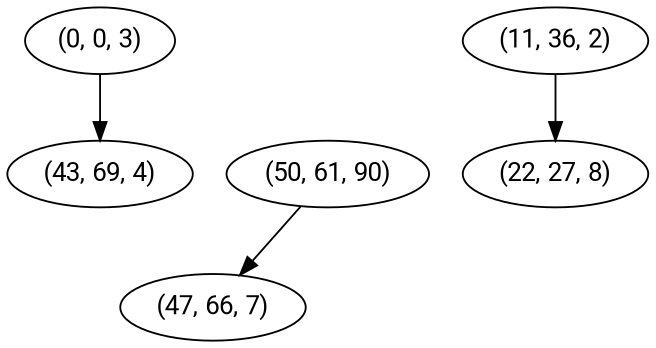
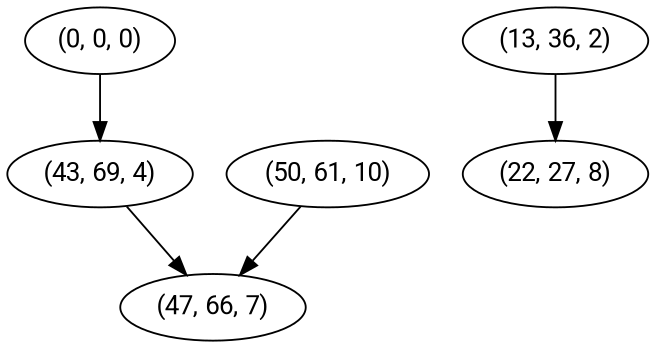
node "(0, 0, 3)": label "(0, 0, 3)" -> "(0, 0, 0)"
node "(11, 36, 2)": label "(11, 36, 2)" -> "(13, 36, 2)"
node "(50, 61, 90)": label "(50, 61, 90)" -> "(50, 61, 10)"
edge "(43, 69, 4)" -> "(47, 66, 7)": added
